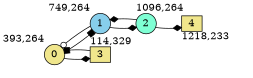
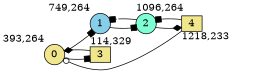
edge "2 1096,264" -> "1 749,264": arrowhead diamond -> box
edge "4 1218,233" -> "2 1096,264": added
edge "1 749,264" -> "2 1096,264": arrowhead diamond -> box
edge "1 749,264" -> "0 393,264": now "4 1218,233" -> "0 393,264"
edge "3 114,329" -> "0 393,264": arrowhead box -> diamond
edge "0 393,264" -> "3 114,329": arrowhead diamond -> box
